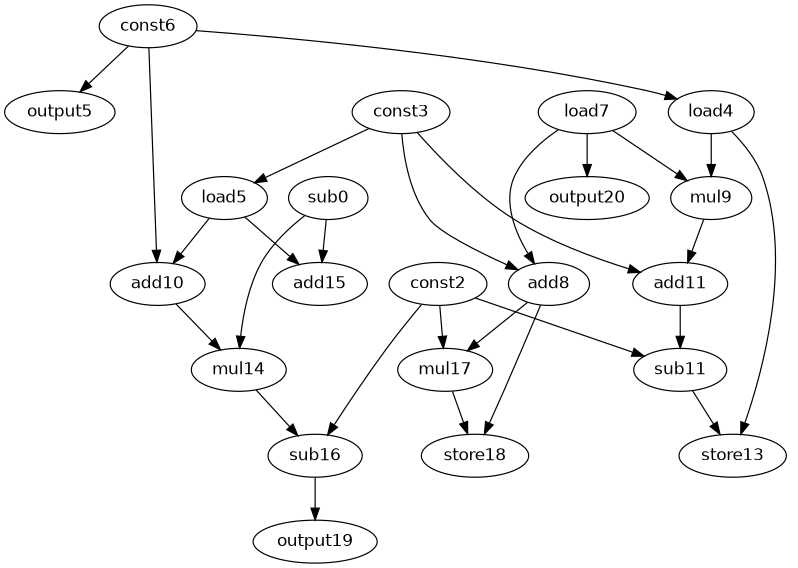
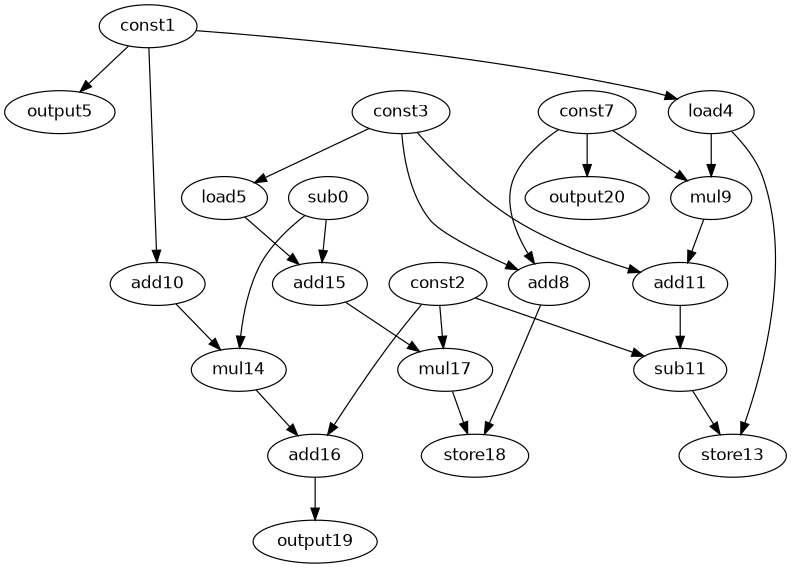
node "const6": label "const6" -> "const1"
node "load7": label "load7" -> "const7"
edge "load5" -> "add10": removed
edge "add8" -> "mul17": now "add15" -> "mul17"
node "sub16": label "sub16" -> "add16"
